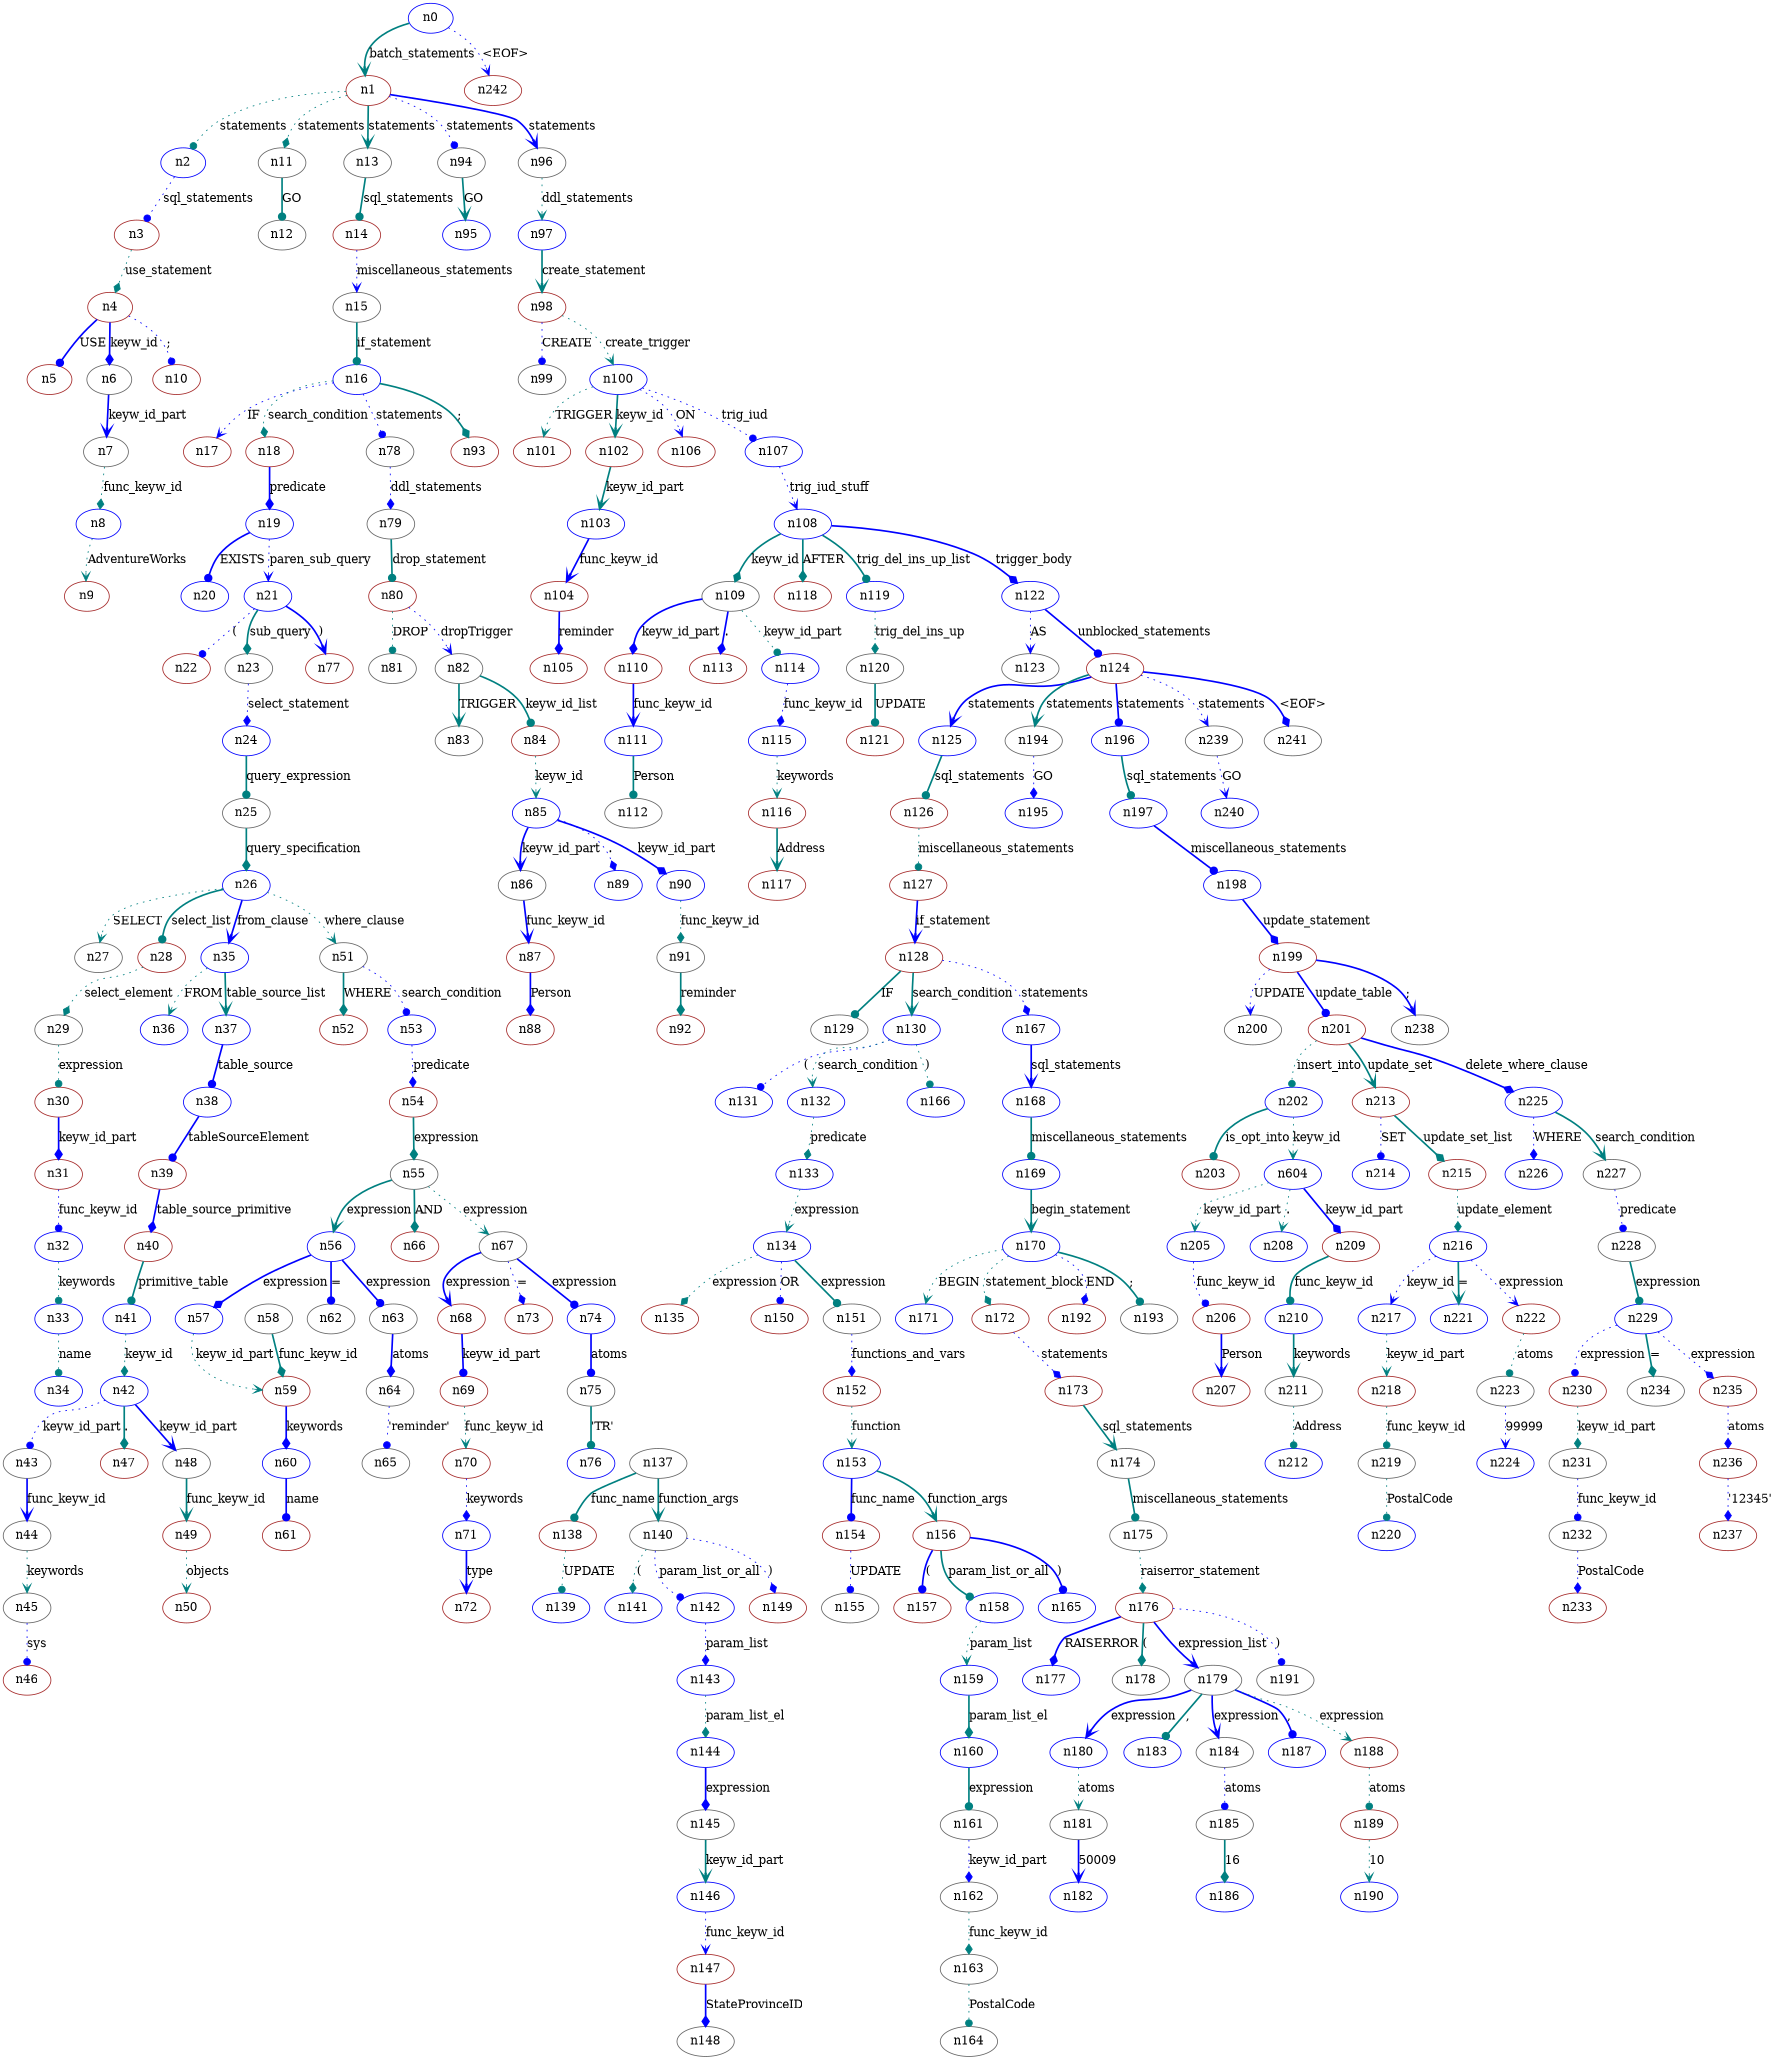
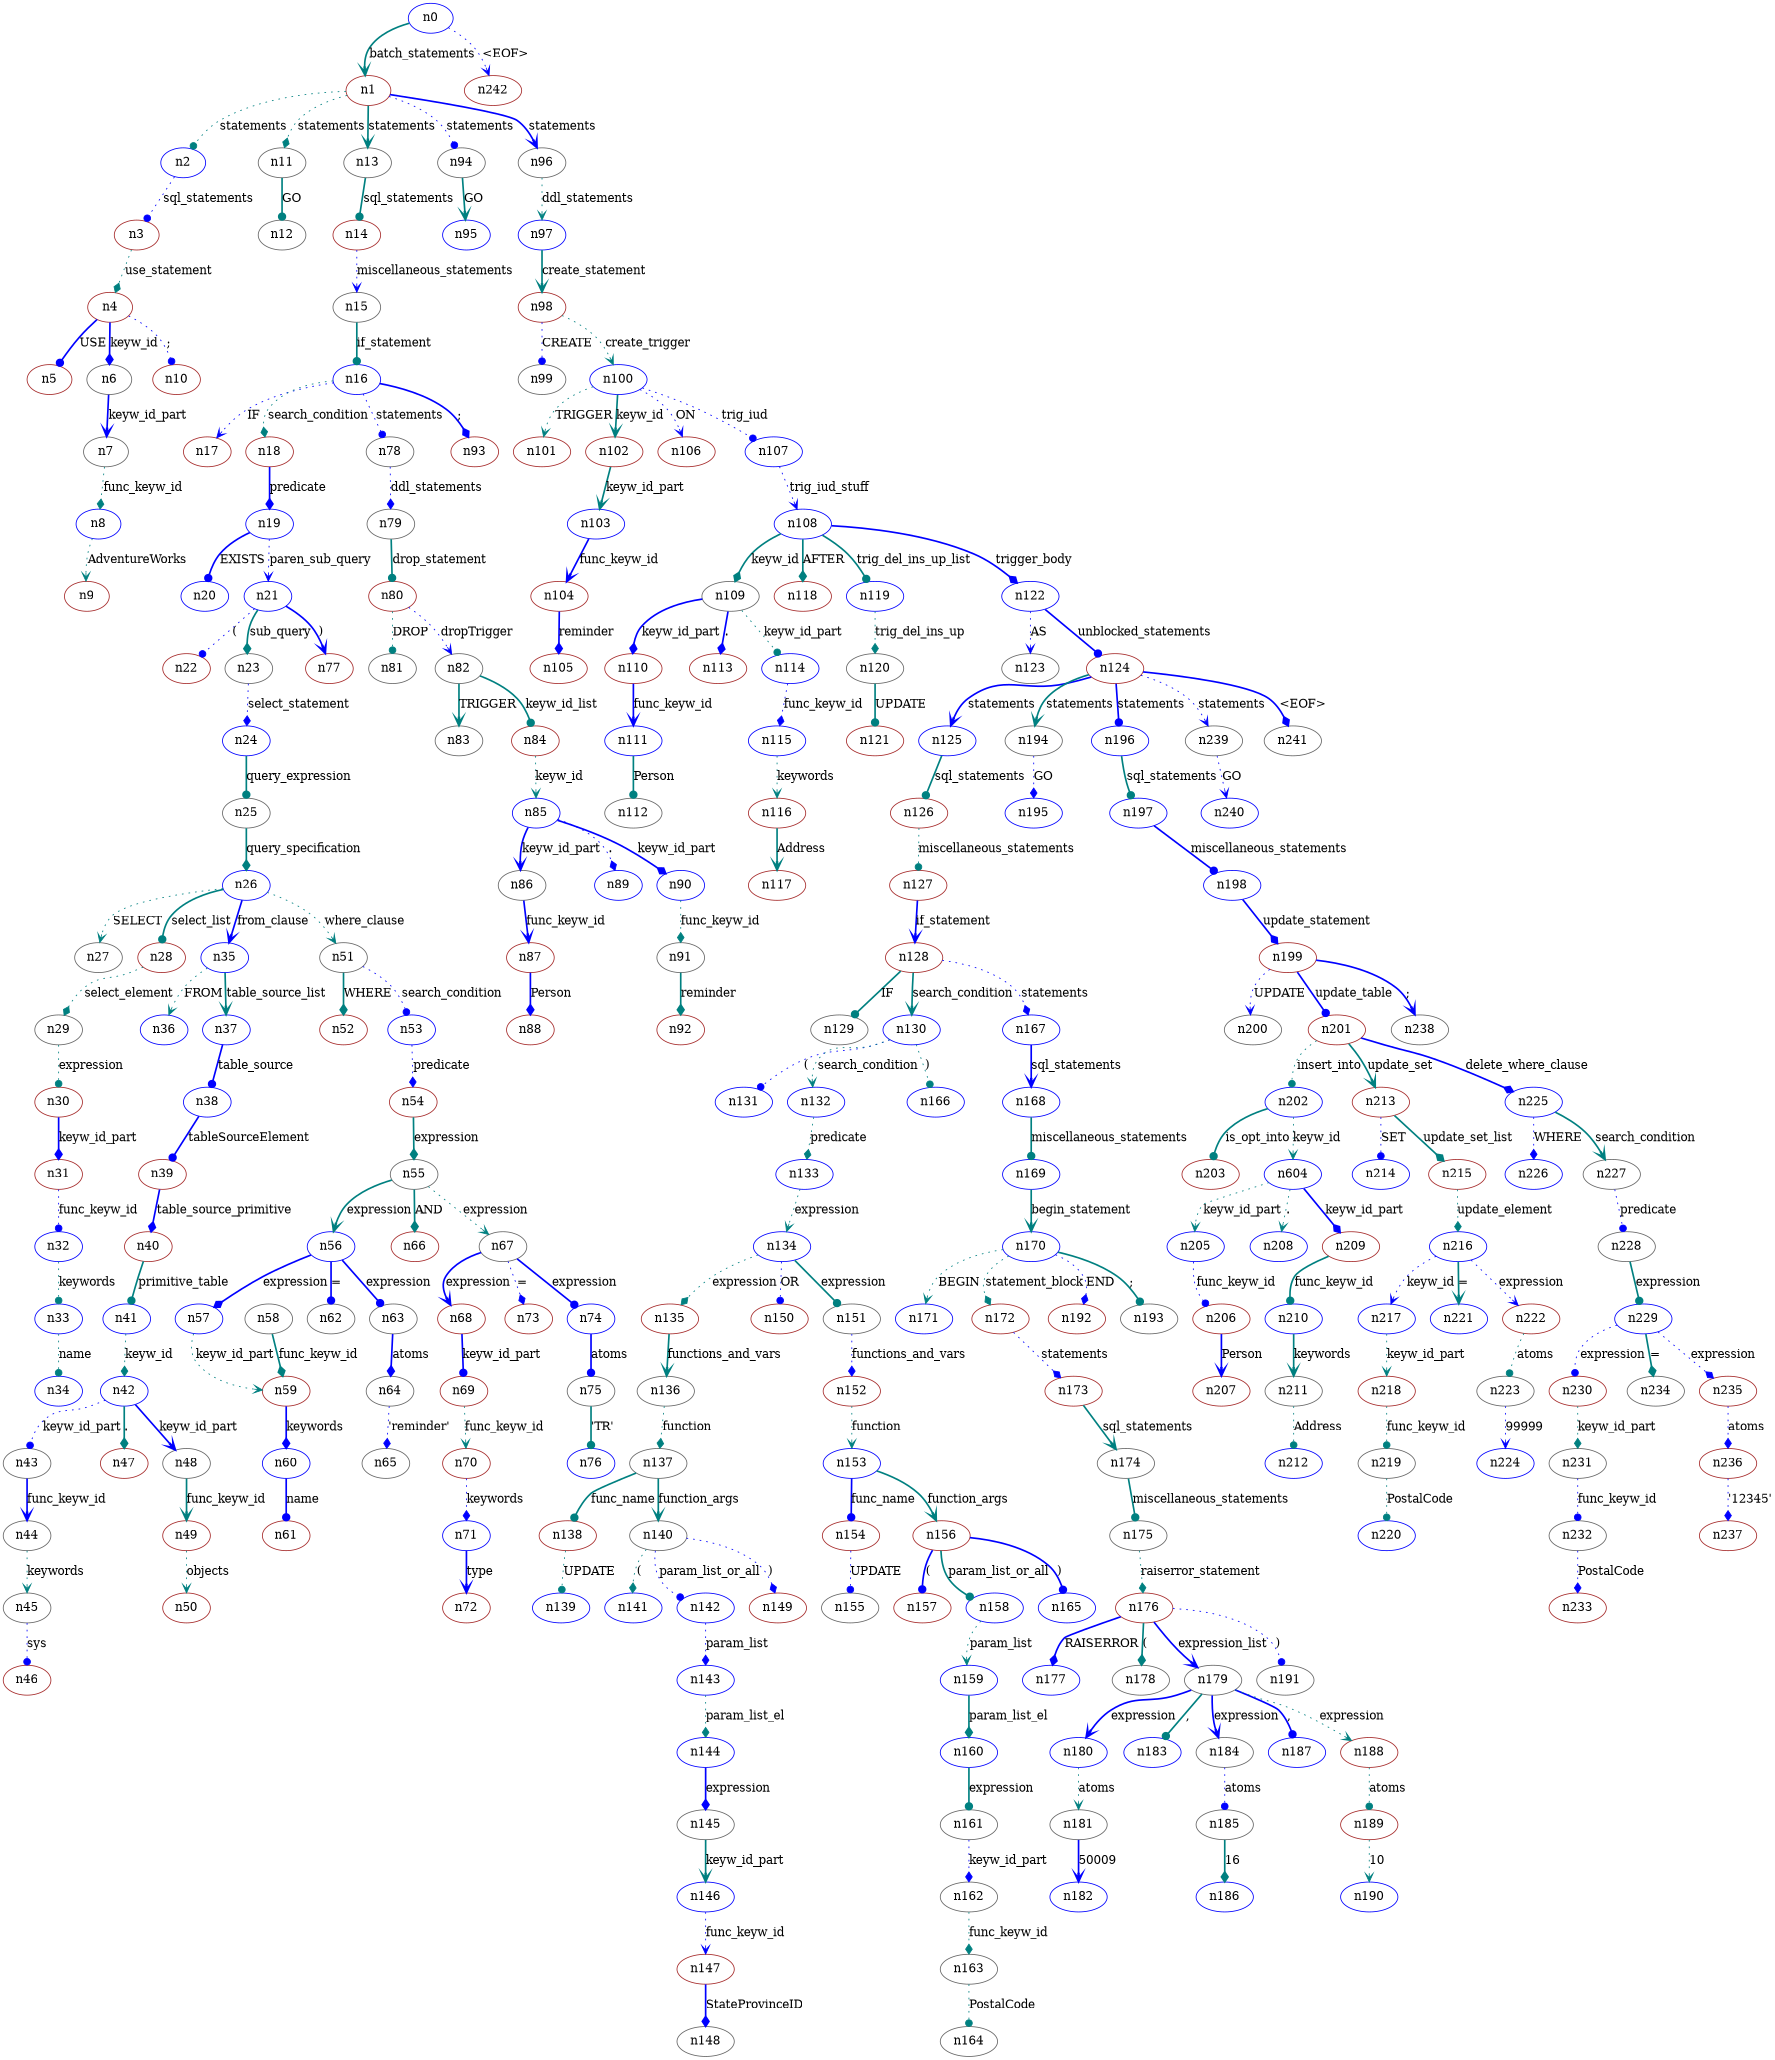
edge "n16" -> "n93": color teal -> blue
node "n136": added
edge "n64" -> "n65": arrowhead dot -> diamond
